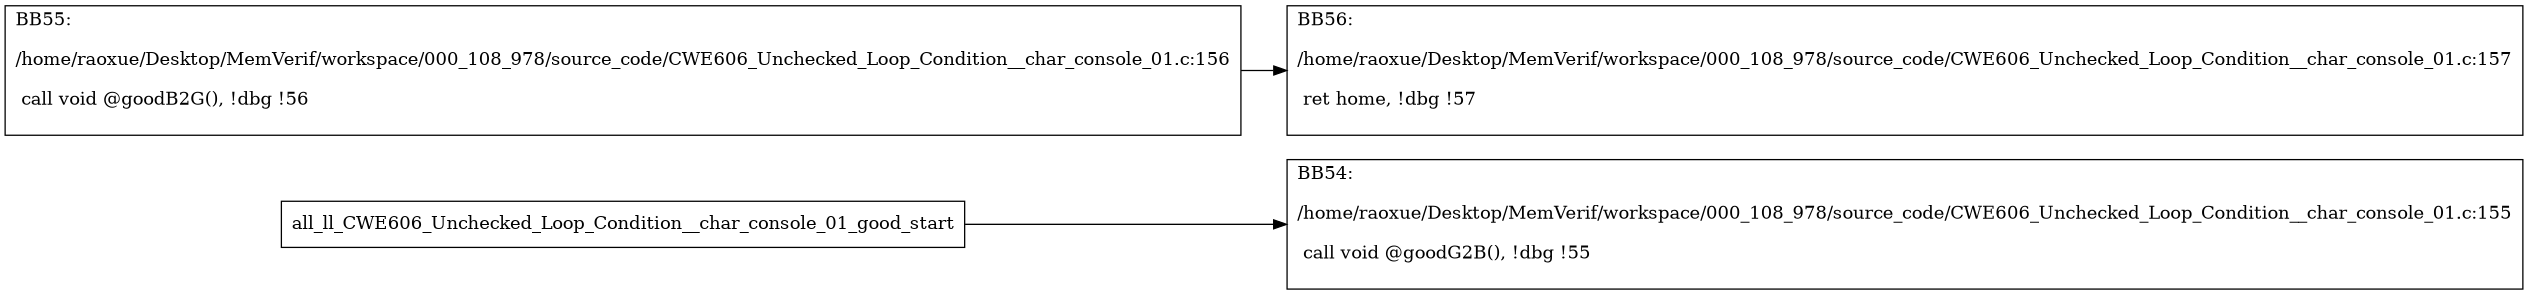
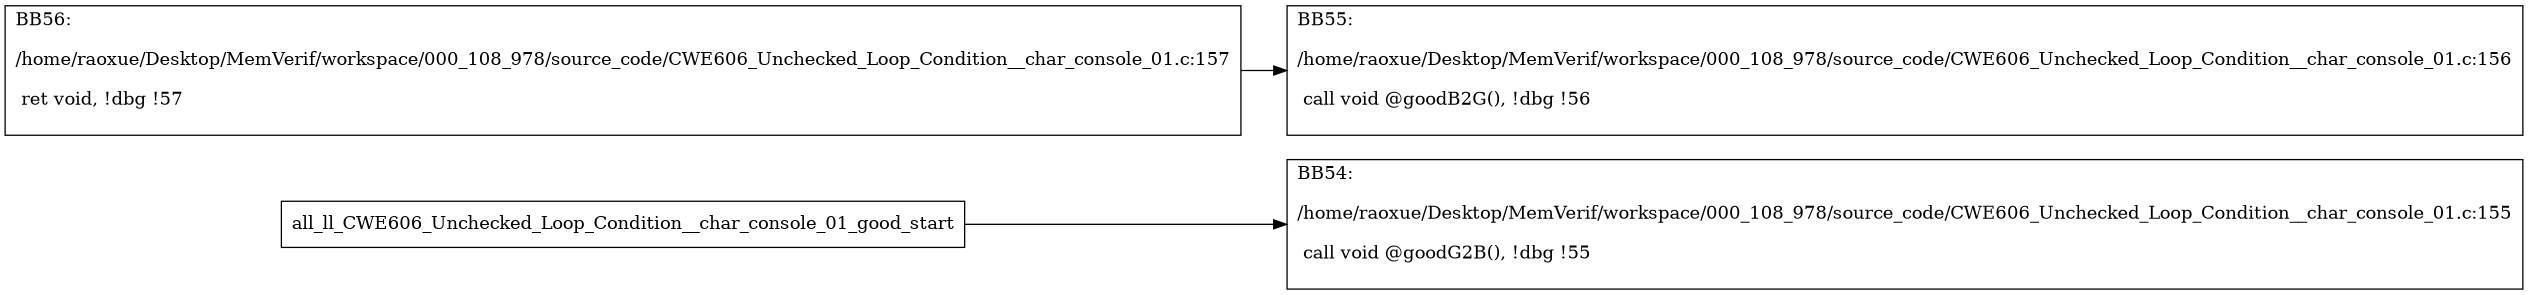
edge "BB55:" -> "BB56:": reversed
node "BB56:": text "ret home, !dbg !57" -> "ret void, !dbg !57"
